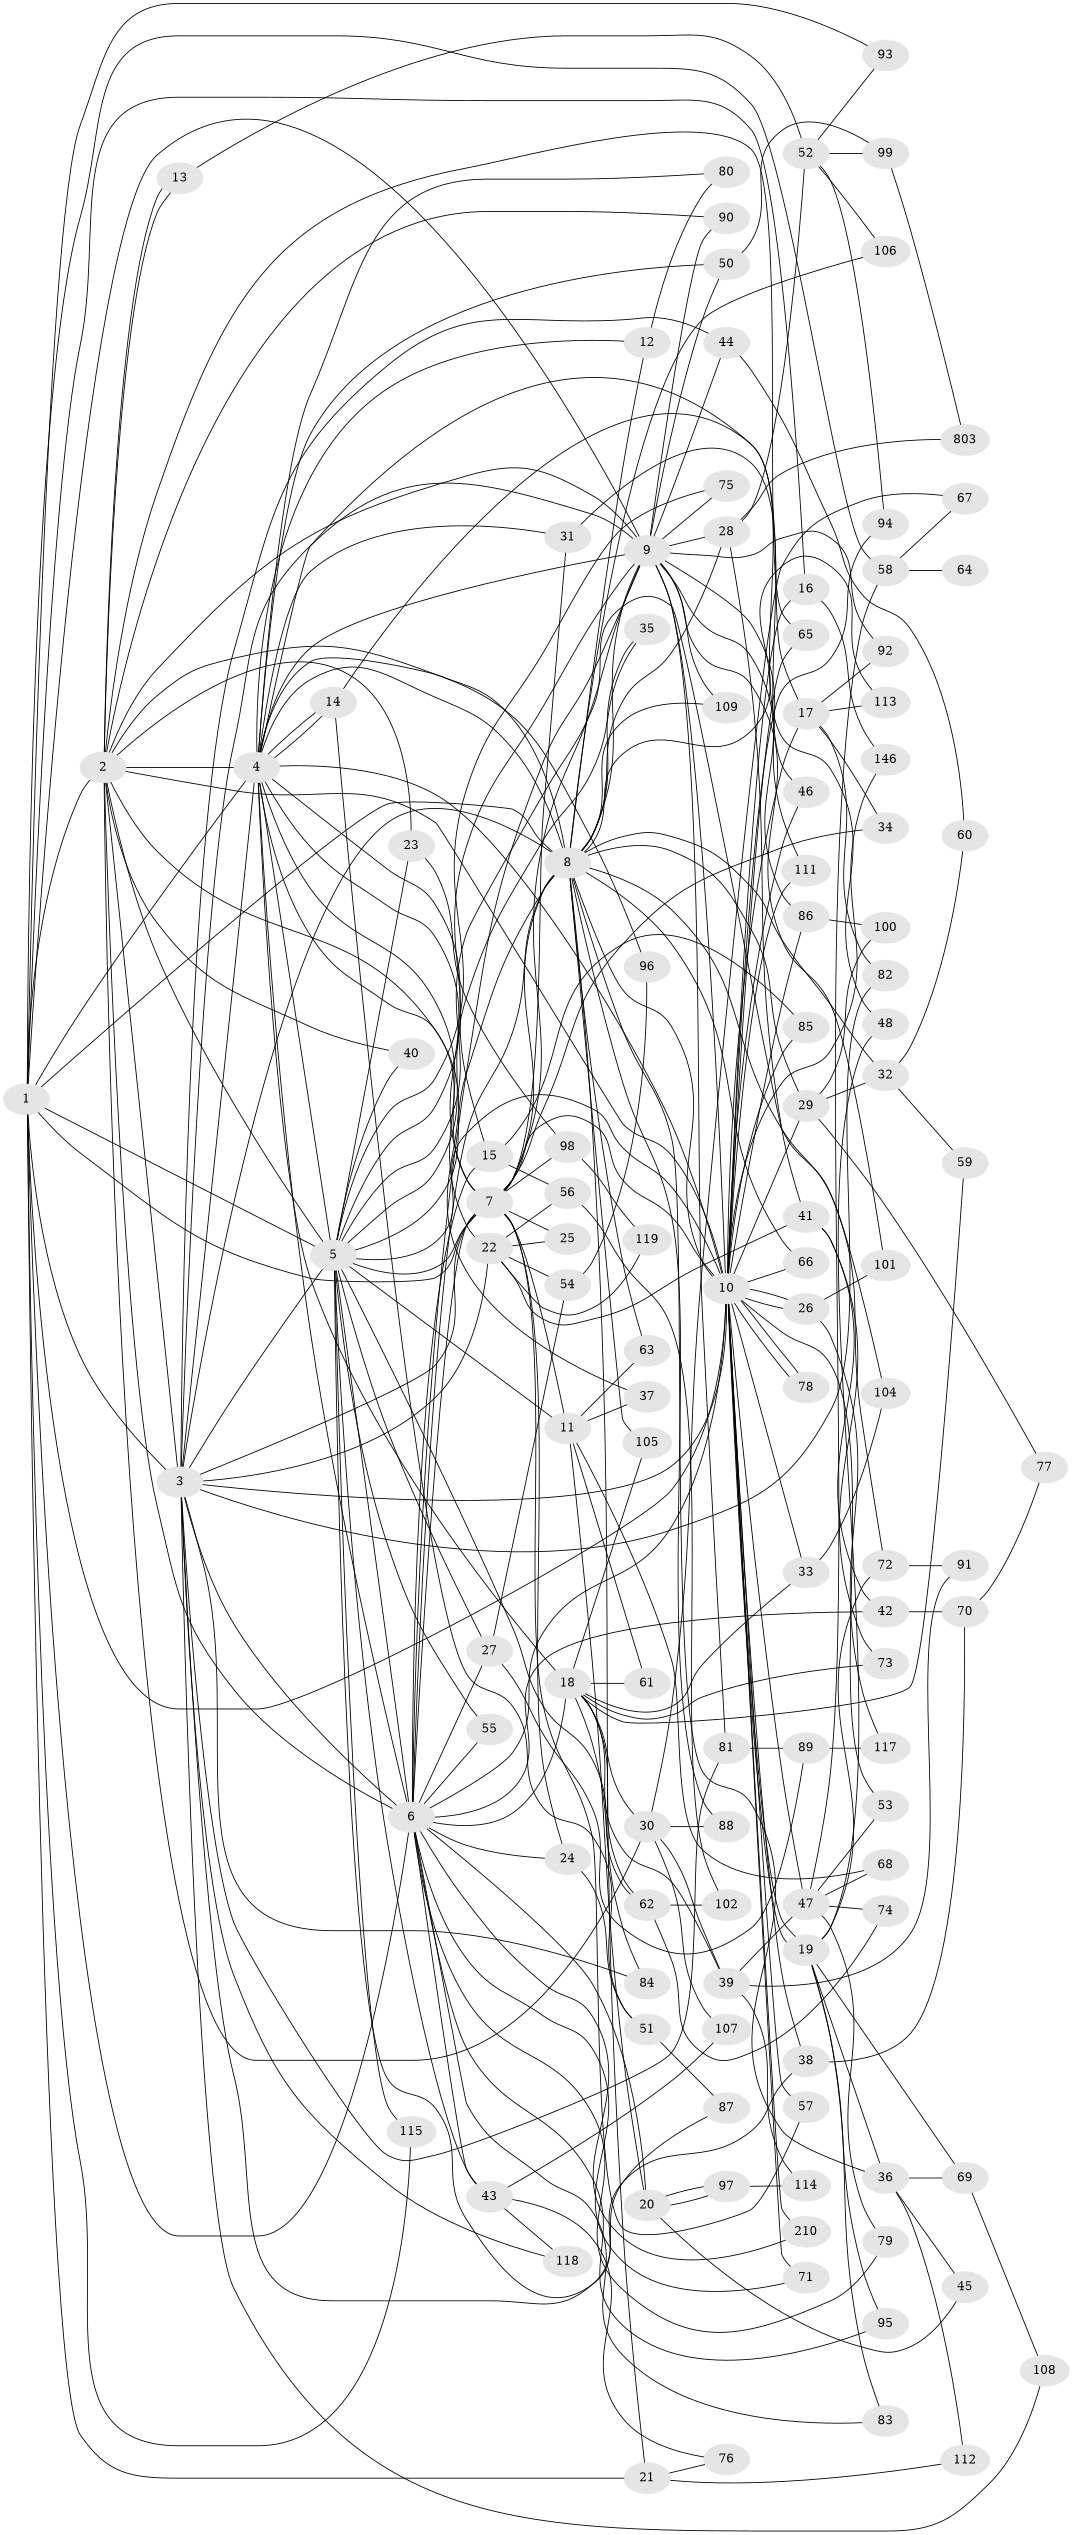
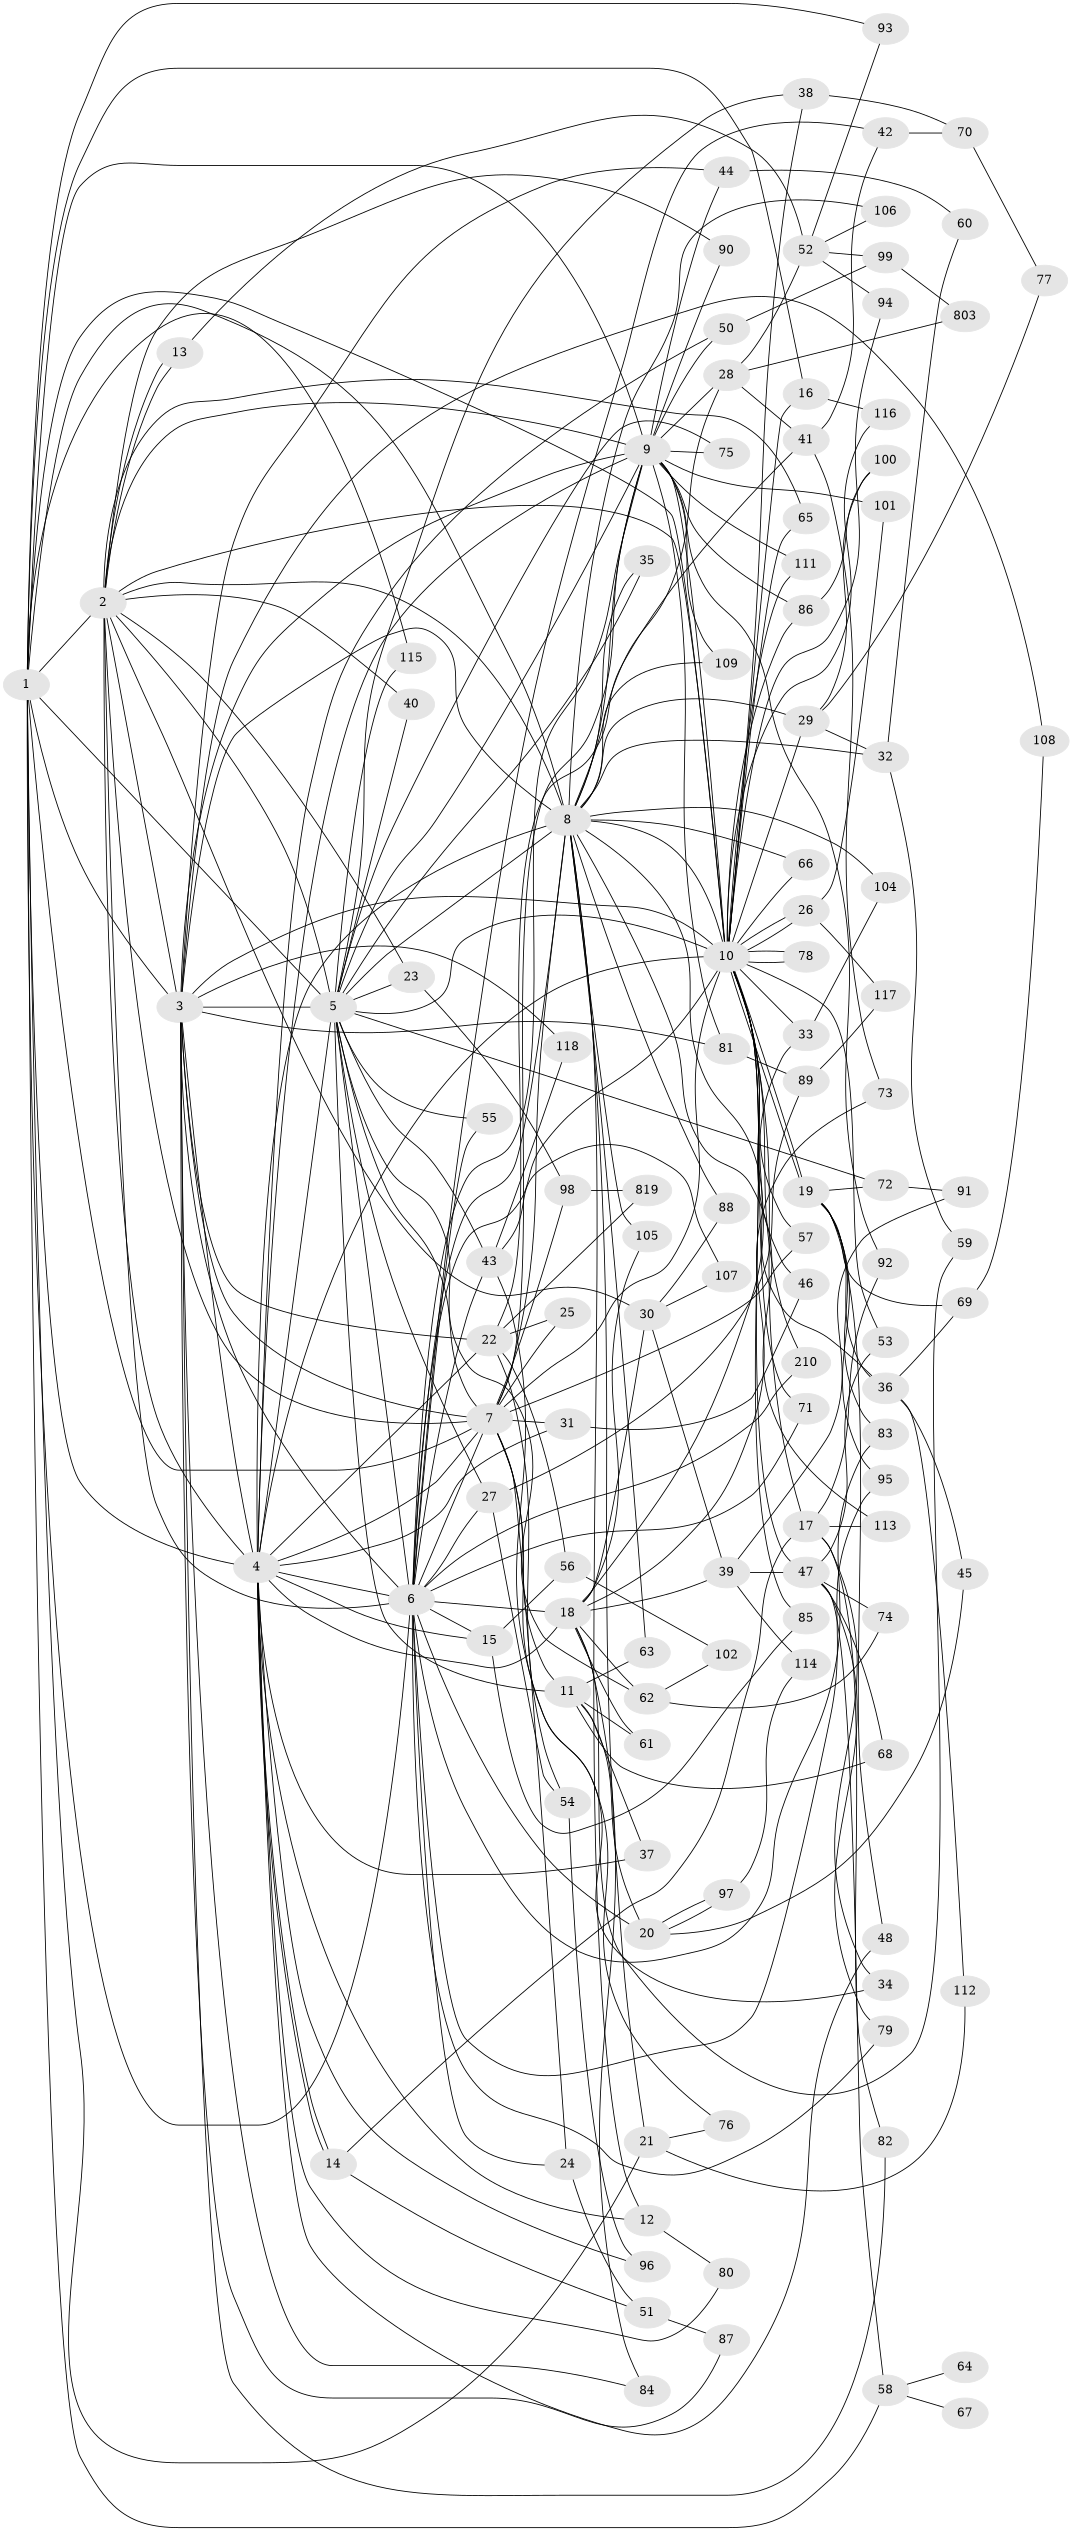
node "146": label "146" -> "116"
edge "67" -- "30": removed
node "119": label "119" -> "819"
